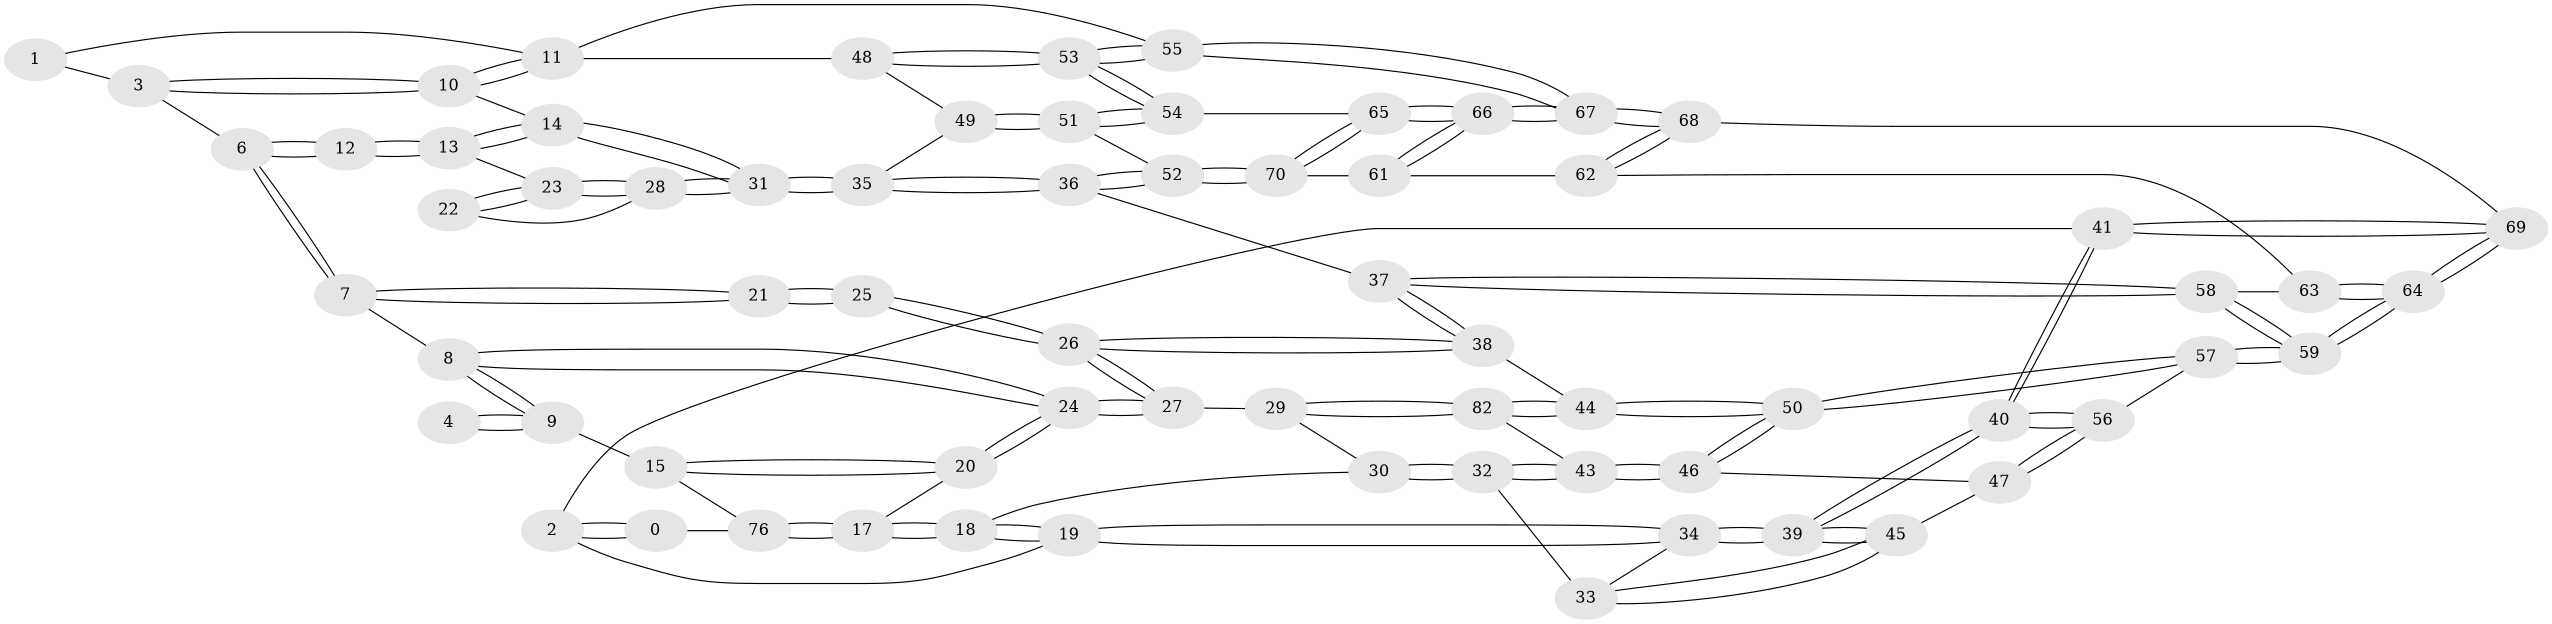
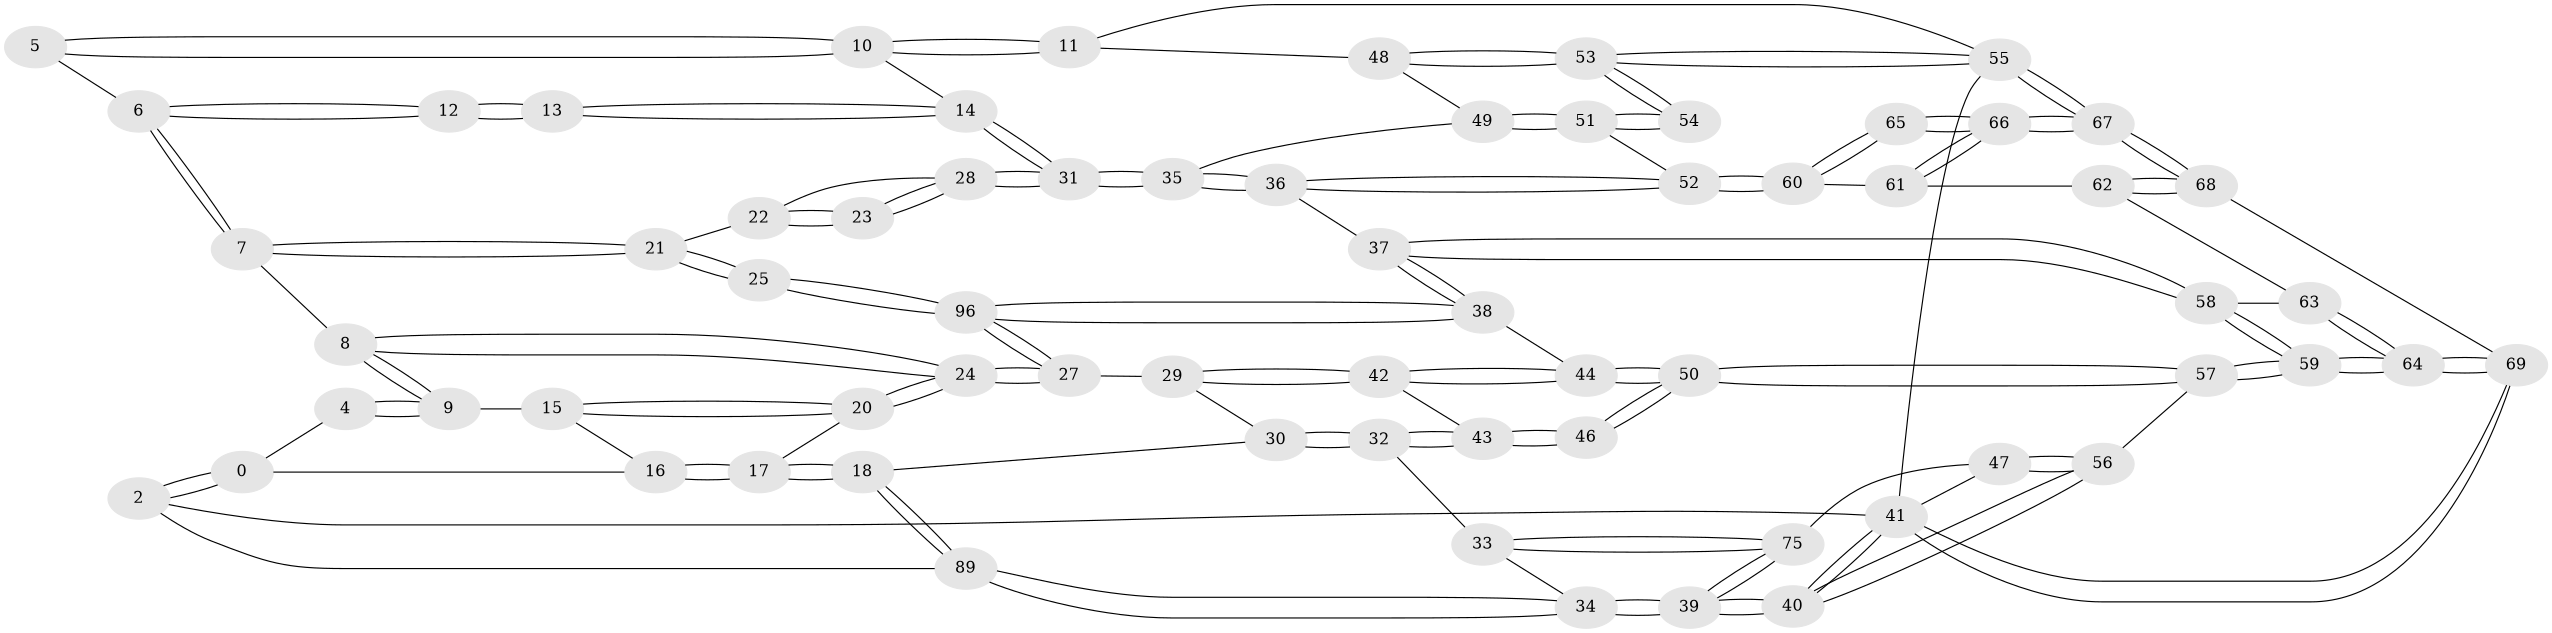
node "1": removed
node "3": label "3" -> "5"
edge "54" -- "65": removed
edge "13" -- "23": removed
node "70": label "70" -> "60"
edge "22" -- "21": added
edge "55" -- "41": added
node "26": label "26" -> "96"
node "82": label "82" -> "42"
edge "4" -- "0": added
edge "46" -- "47": now "41" -- "47"
node "76": label "76" -> "16"
node "19": label "19" -> "89"
node "45": label "45" -> "75"
